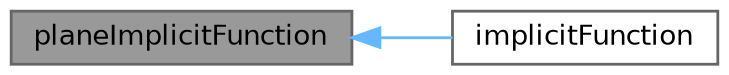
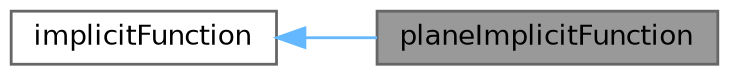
edge "implicitFunction" -> "planeImplicitFunction": reversed
